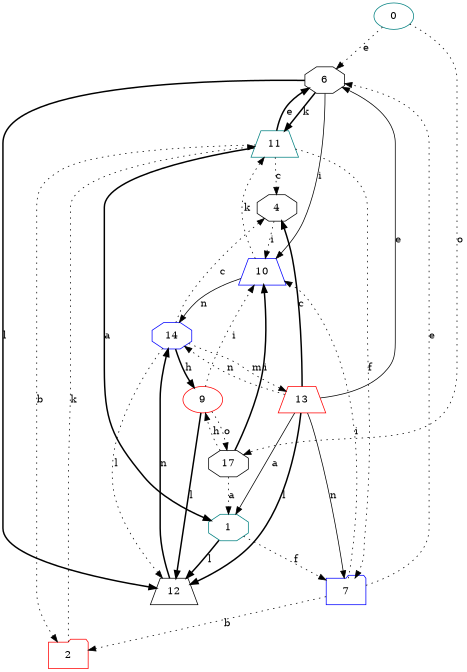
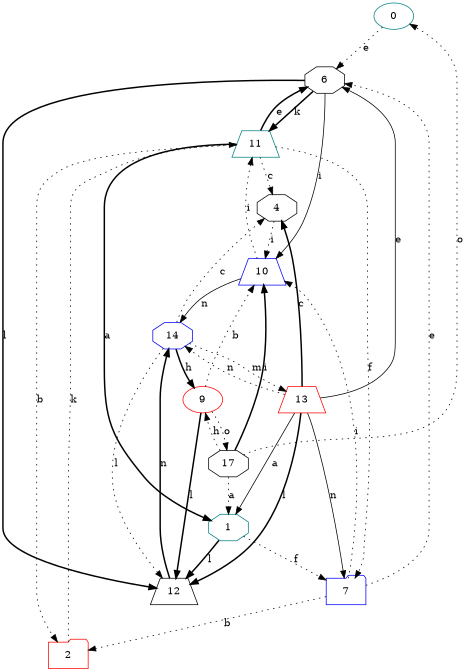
edge "10" -> "11": label "k" -> "i"
edge "0" -> "17": reversed
edge "9" -> "10": label "i" -> "b"
